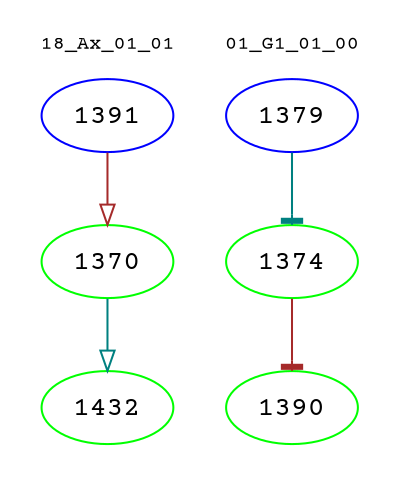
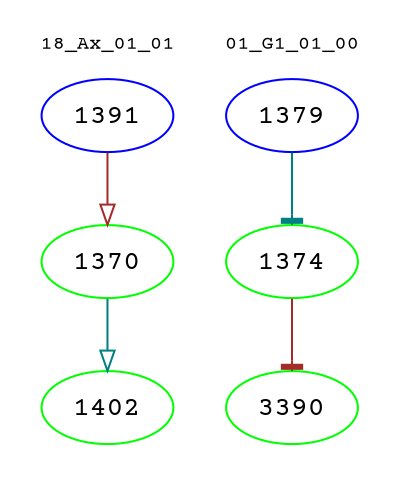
node "1432": label "1432" -> "1402"
node "1390": label "1390" -> "3390"
